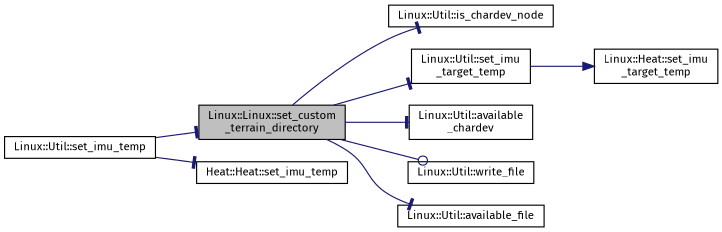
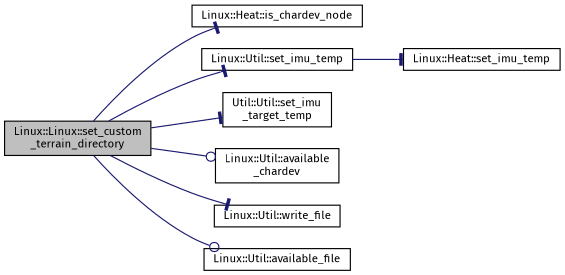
node "Linux::Util::is_chardev_node": label "Linux::Util::is_chardev_node" -> "Linux::Heat::is_chardev_node"
node "Linux::Util::set_imu _target_temp": label "Linux::Util::set_imu _target_temp" -> "Util::Util::set_imu _target_temp"
node "Linux::Heat::set_imu _target_temp": removed
edge "Linux::Linux::set_custom _terrain_directory" -> "Linux::Util::available _chardev": arrowhead tee -> odot
edge "Linux::Util::set_imu_temp" -> "Linux::Linux::set_custom _terrain_directory": reversed
edge "Linux::Linux::set_custom _terrain_directory" -> "Linux::Util::write_file": arrowhead odot -> tee
edge "Linux::Linux::set_custom _terrain_directory" -> "Linux::Util::available_file": arrowhead tee -> odot
node "Heat::Heat::set_imu_temp": label "Heat::Heat::set_imu_temp" -> "Linux::Heat::set_imu_temp"
